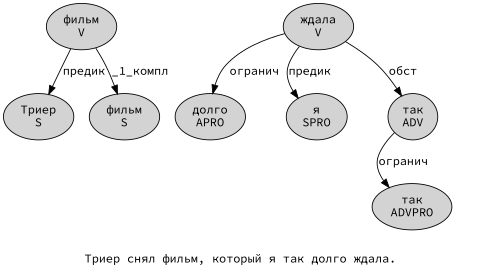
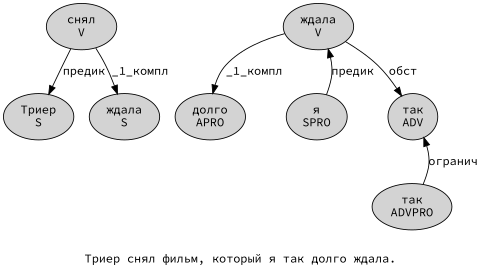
node "фильм V": label "фильм V" -> "снял V"
edge "ждала V" -> "я SPRO": reversed
edge "ждала V" -> "долго APRO": label "огранич" -> "_1_компл"
node "фильм S": label "фильм S" -> "ждала S"
edge "так ADV" -> "так ADVPRO": reversed
